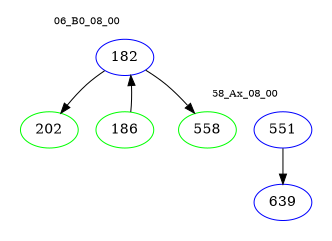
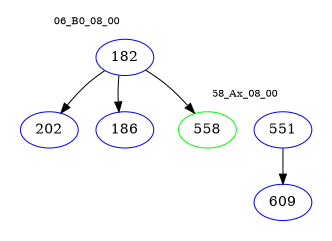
edge "186" -> "182": reversed
node "202": color green -> blue
node "186": color green -> blue
node "639": label "639" -> "609"
